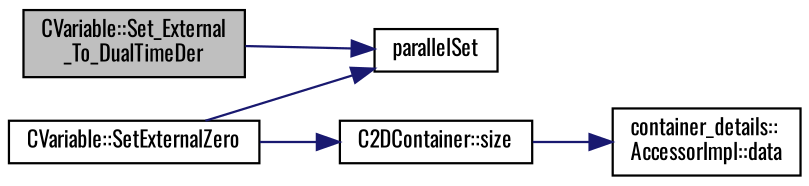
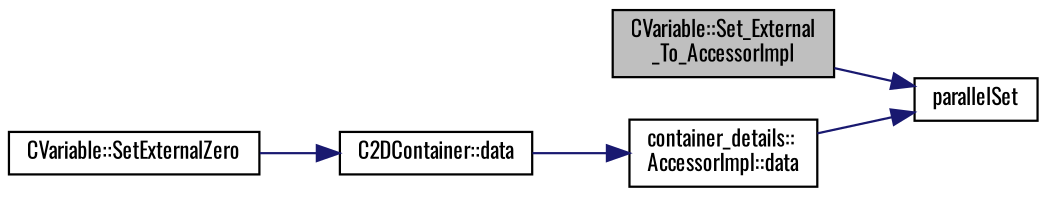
node "CVariable::Set_External _To_DualTimeDer": label "CVariable::Set_External _To_DualTimeDer" -> "CVariable::Set_External _To_AccessorImpl"
edge "CVariable::SetExternalZero" -> "parallelSet": now "container_details:: AccessorImpl::data" -> "parallelSet"
node "C2DContainer::size": label "C2DContainer::size" -> "C2DContainer::data"
